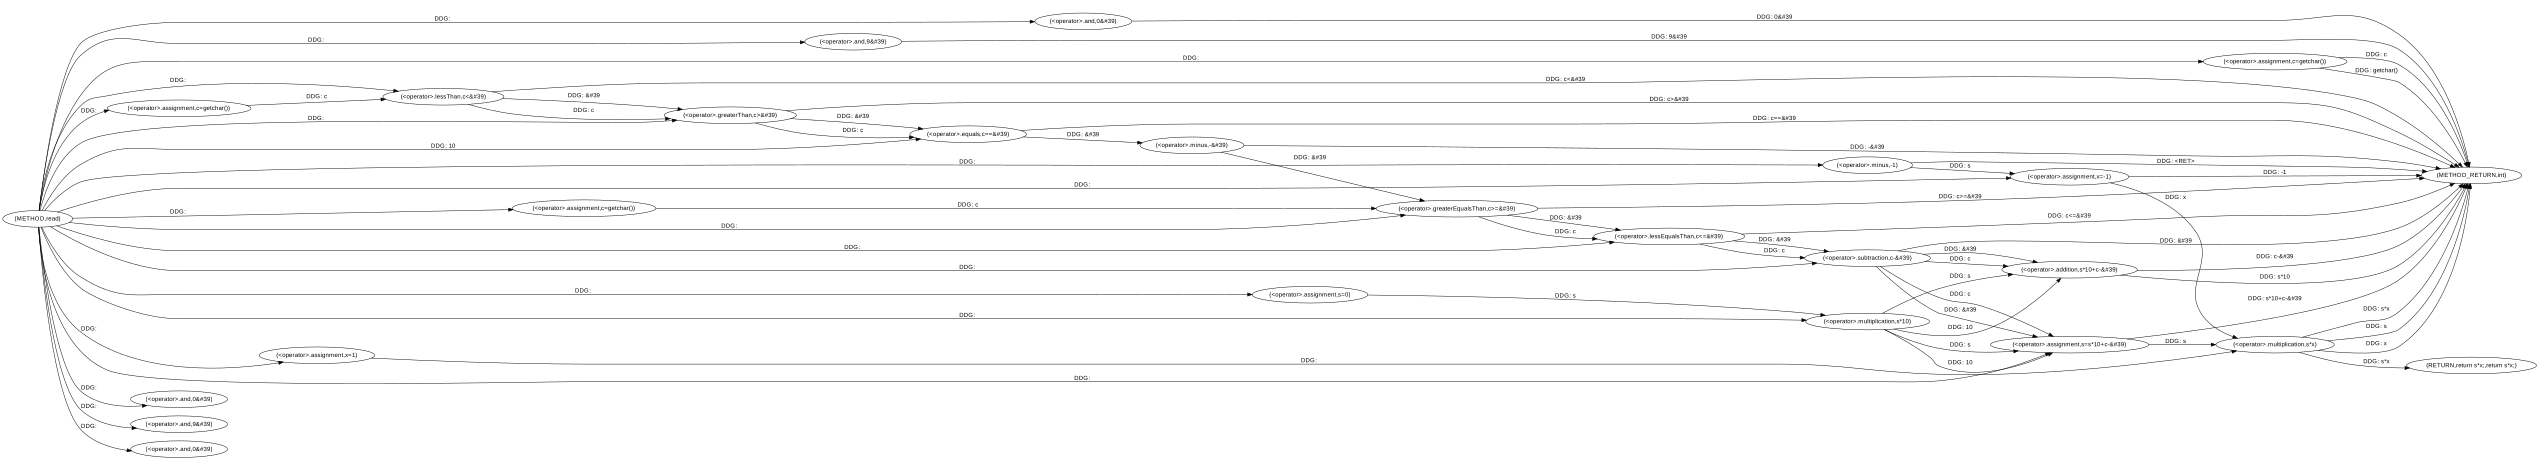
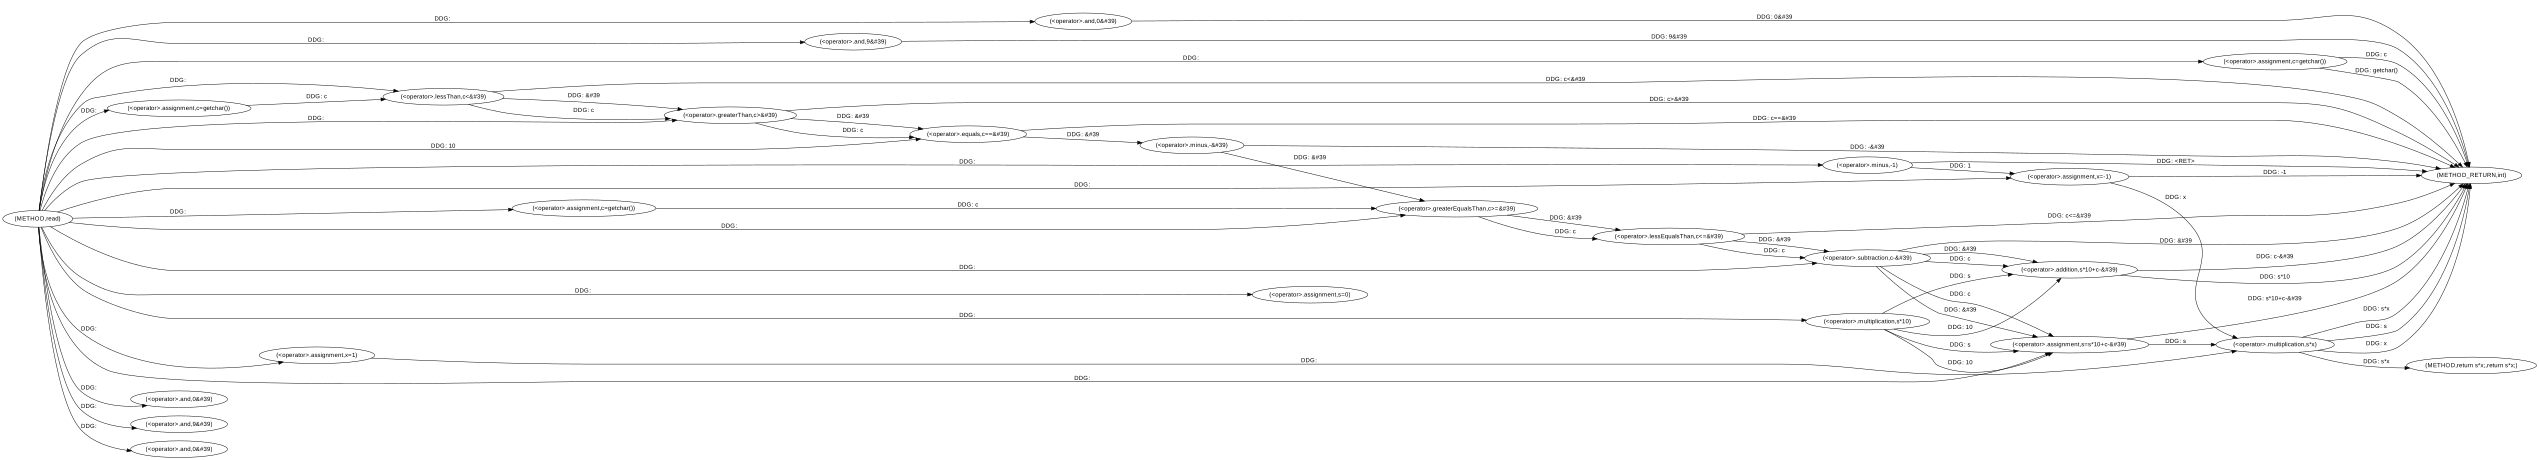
edge "(<operator>.minus,-1)" -> "(<operator>.assignment,x=-1)": label "DDG: s" -> "DDG: 1"
edge "(<operator>.greaterEqualsThan,c>=&#39)" -> "(METHOD_RETURN,int)": removed, label "DDG: c>=&#39"
edge "(METHOD,read)" -> "(<operator>.lessEqualsThan,c<=&#39)": removed, label "DDG:"
edge "(<operator>.assignment,s=0)" -> "(<operator>.multiplication,s*10)": removed, label "DDG: s"
node "(RETURN,return s*x;,return s*x;)": label "(RETURN,return s*x;,return s*x;)" -> "(METHOD,return s*x;,return s*x;)"
